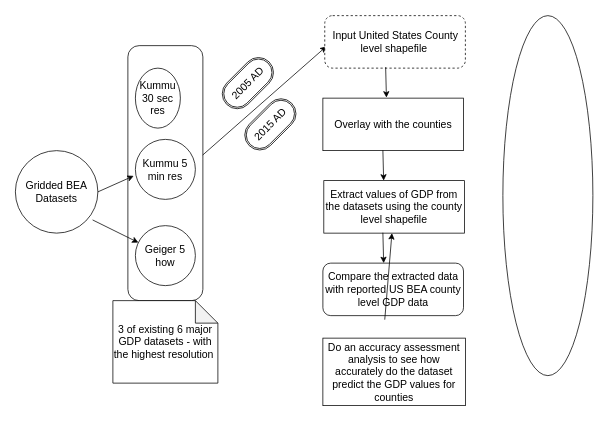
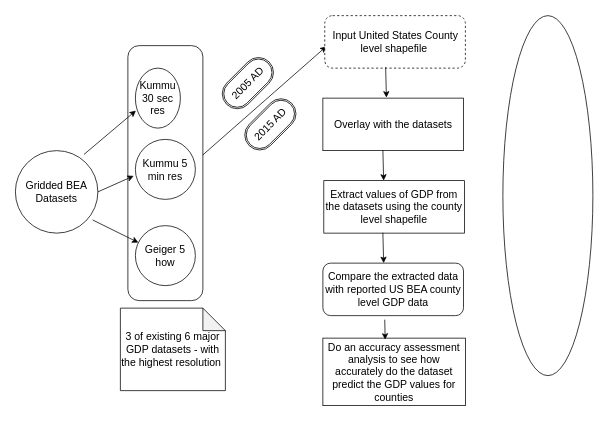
node "Overlay with the counties": label "Overlay with the counties" -> "Overlay with the datasets"
edge "Gridded BEA Datasets" -> "Kummu 30 sec res": added
edge "Compare the extracted data with reported US BEA county level GDP data" -> "Extract values of GDP from the datasets using the county level shapefile": now "Compare the extracted data with reported US BEA county level GDP data" -> "Do an accuracy assessment analysis to see how accurately do the dataset predict the GDP values for counties"
node "3 of existing 6 major GDP datasets - with the highest resolution": moved (165, 342) -> (173, 349)
